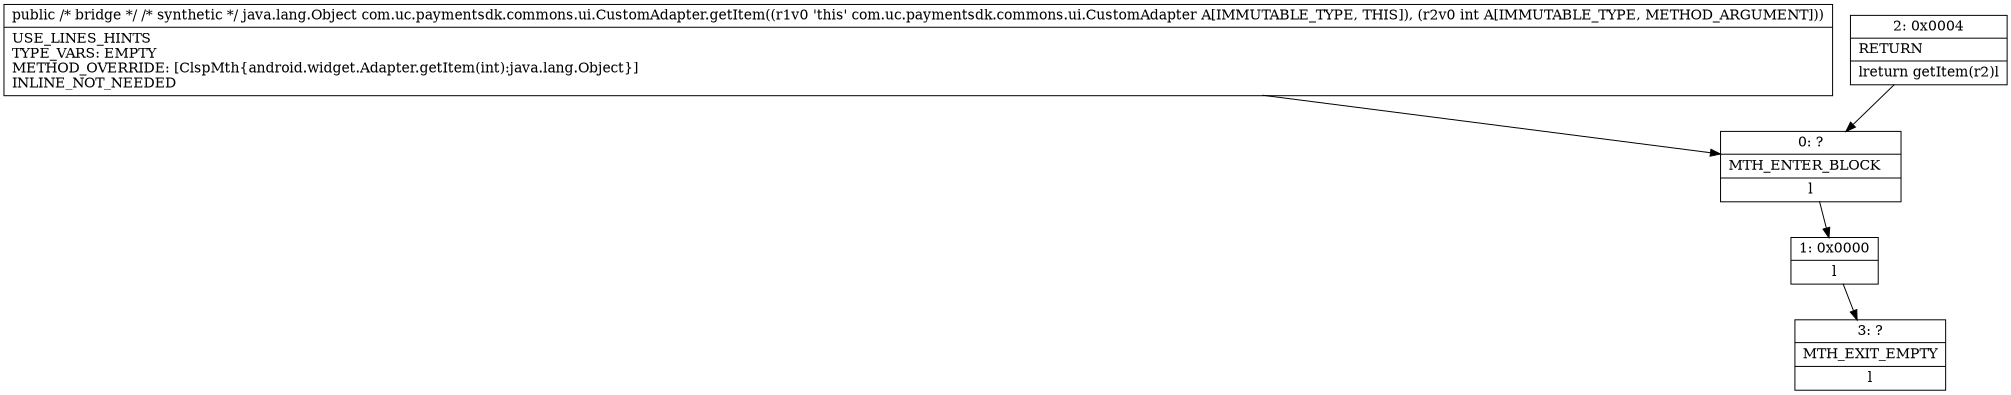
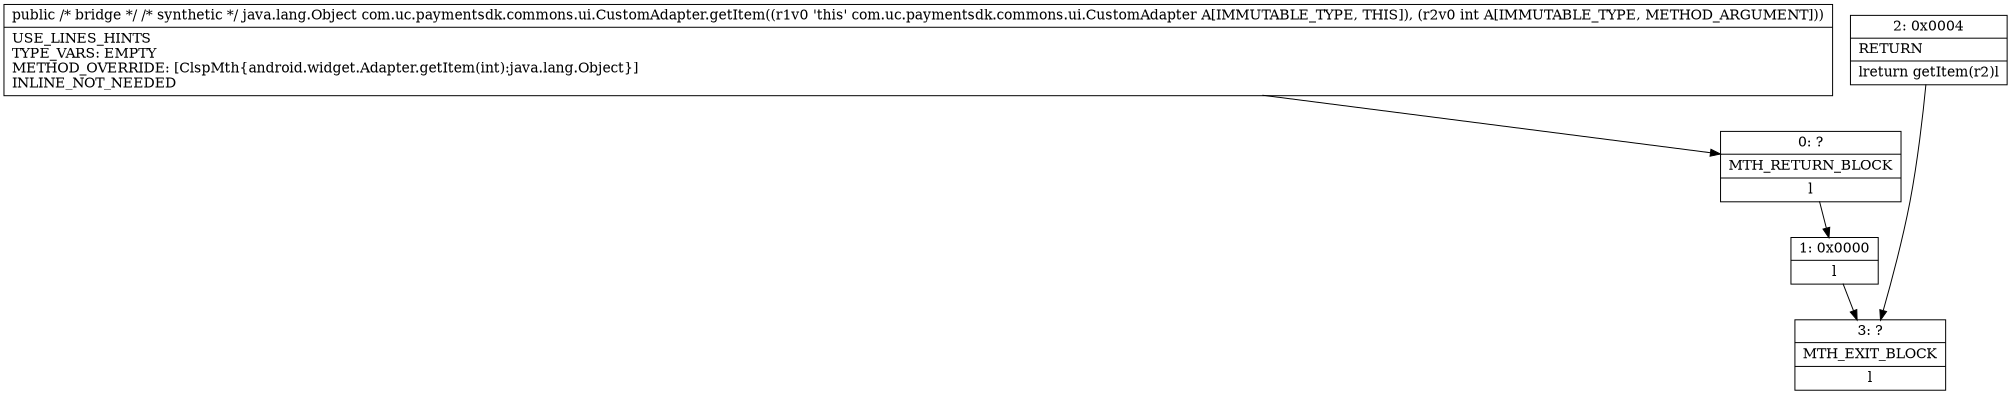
edge "2: 0x0004" -> "0: ?": now "2: 0x0004" -> "3: ?"
node "0: ?": text "MTH_ENTER_BLOCK" -> "MTH_RETURN_BLOCK"
node "3: ?": text "MTH_EXIT_EMPTY" -> "MTH_EXIT_BLOCK"
